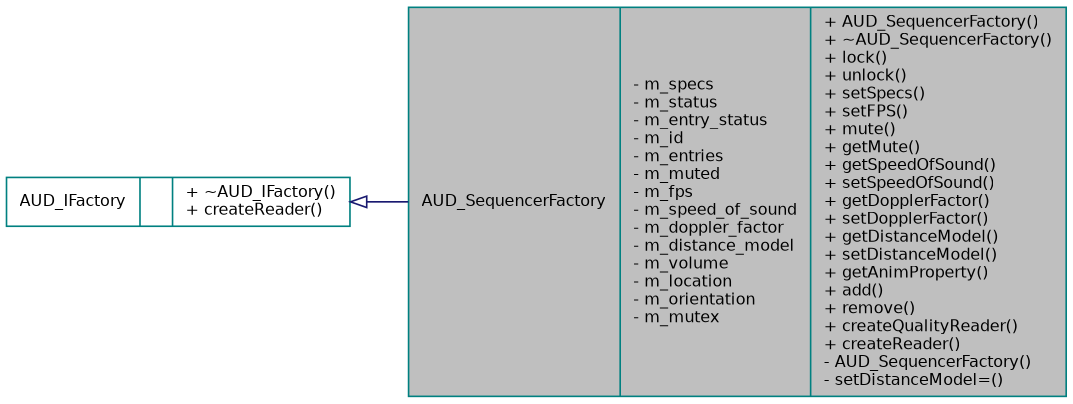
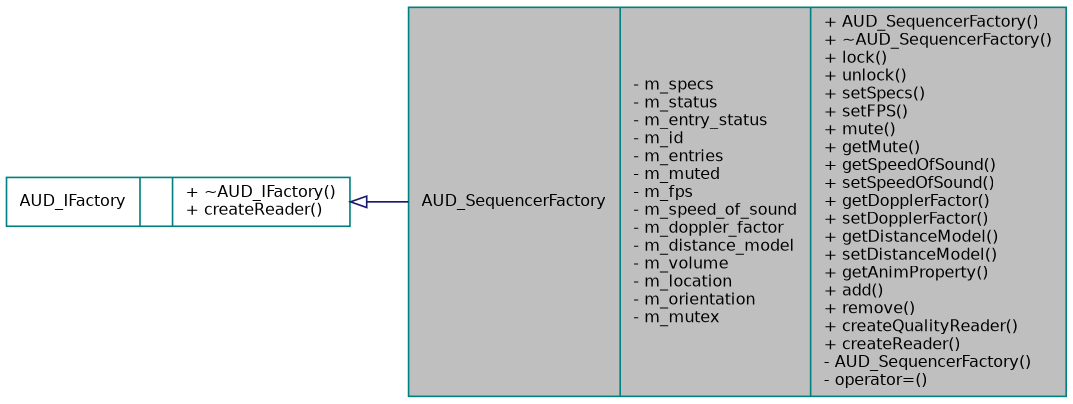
node "AUD_SequencerFactory": text "- setDistanceModel=()" -> "- operator=()"
